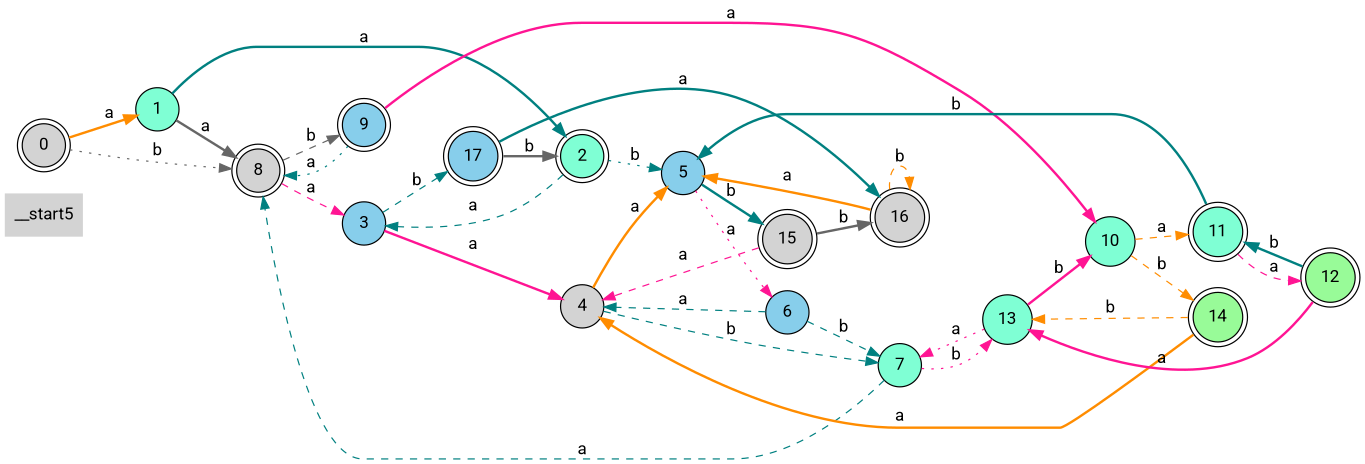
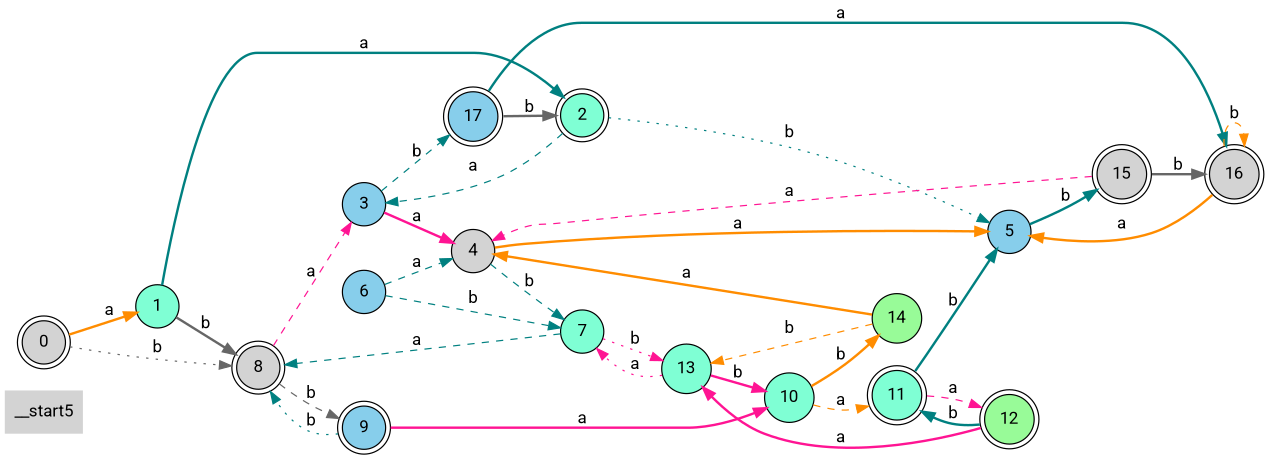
edge "1" -> "8": label "a" -> "b"
edge "9" -> "8": label "a" -> "b"
edge "5" -> "6": removed, label "a"
edge "10" -> "14": style dashed -> bold
node "14": shape doublecircle -> circle
